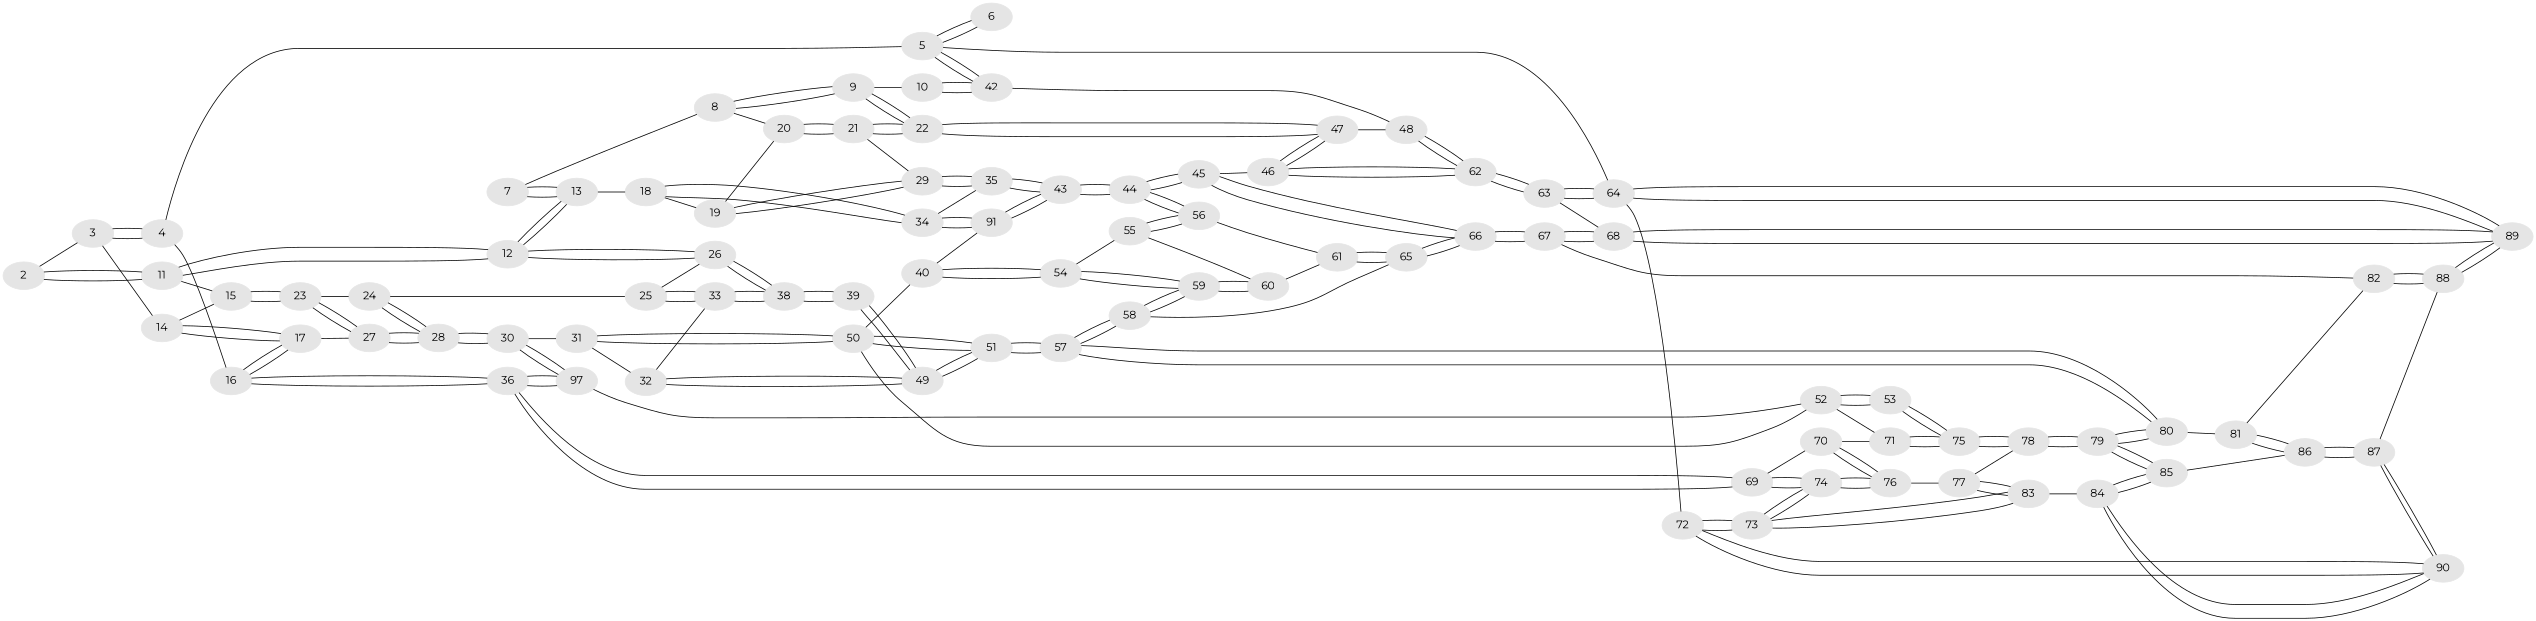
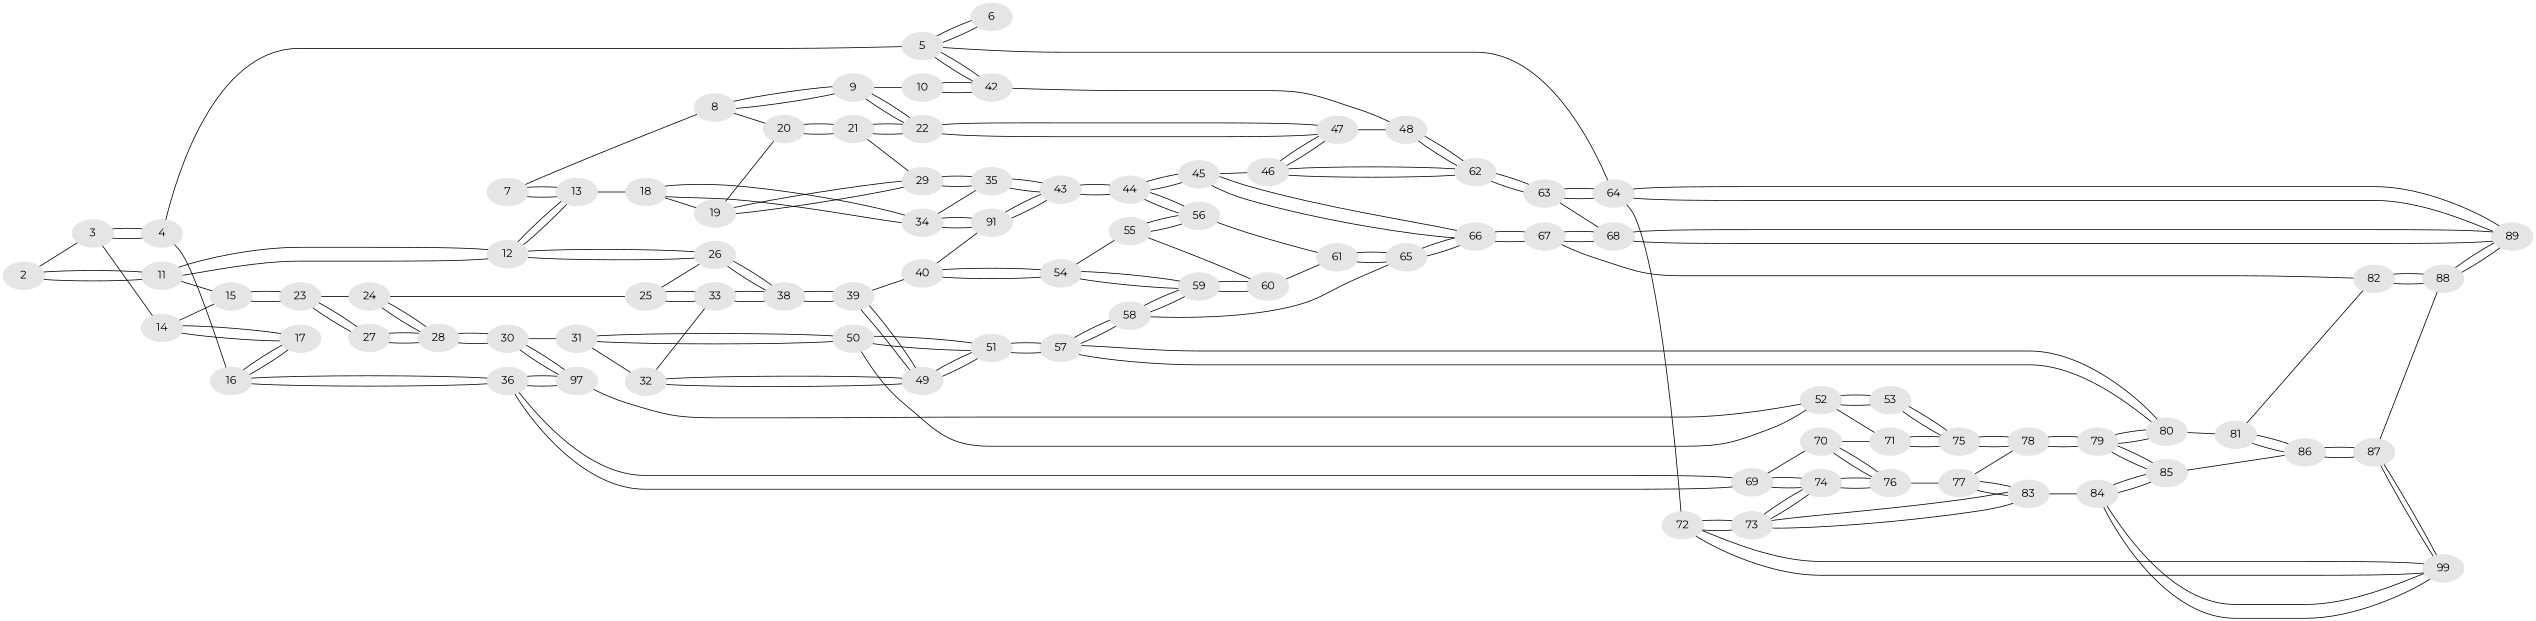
edge "40" -- "50": now "40" -- "39"
edge "27" -- "17": removed
node "90": label "90" -> "99"
